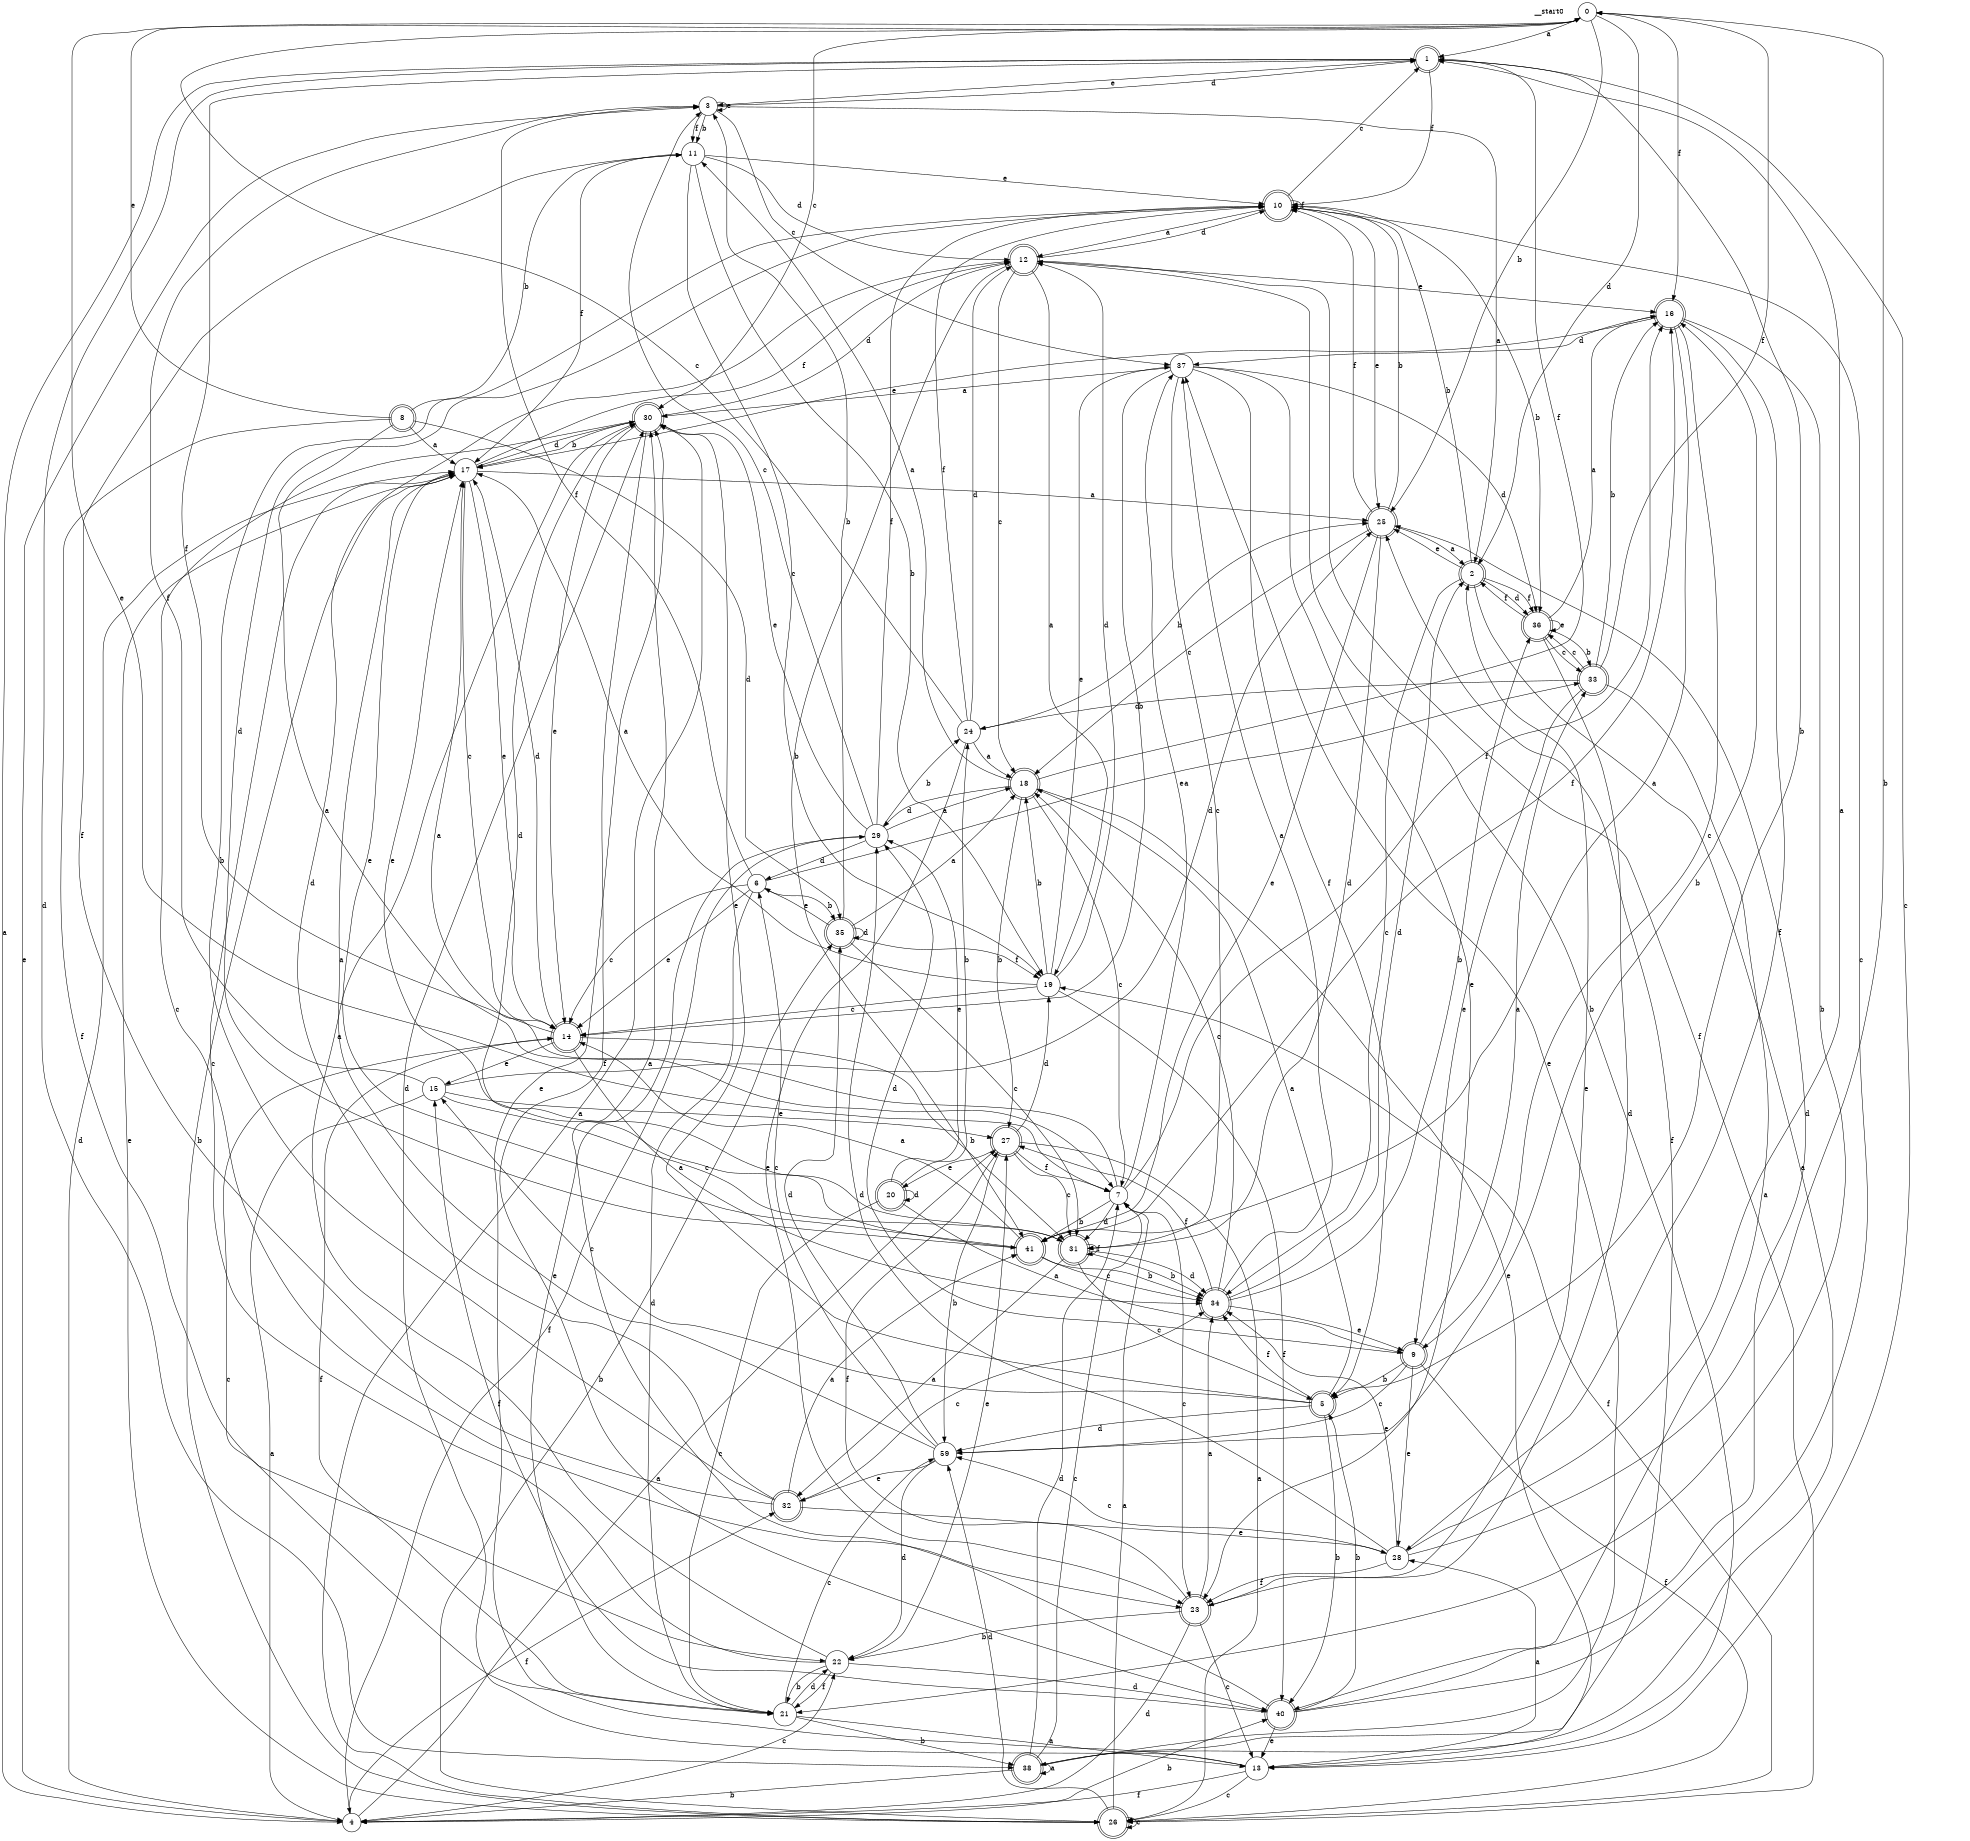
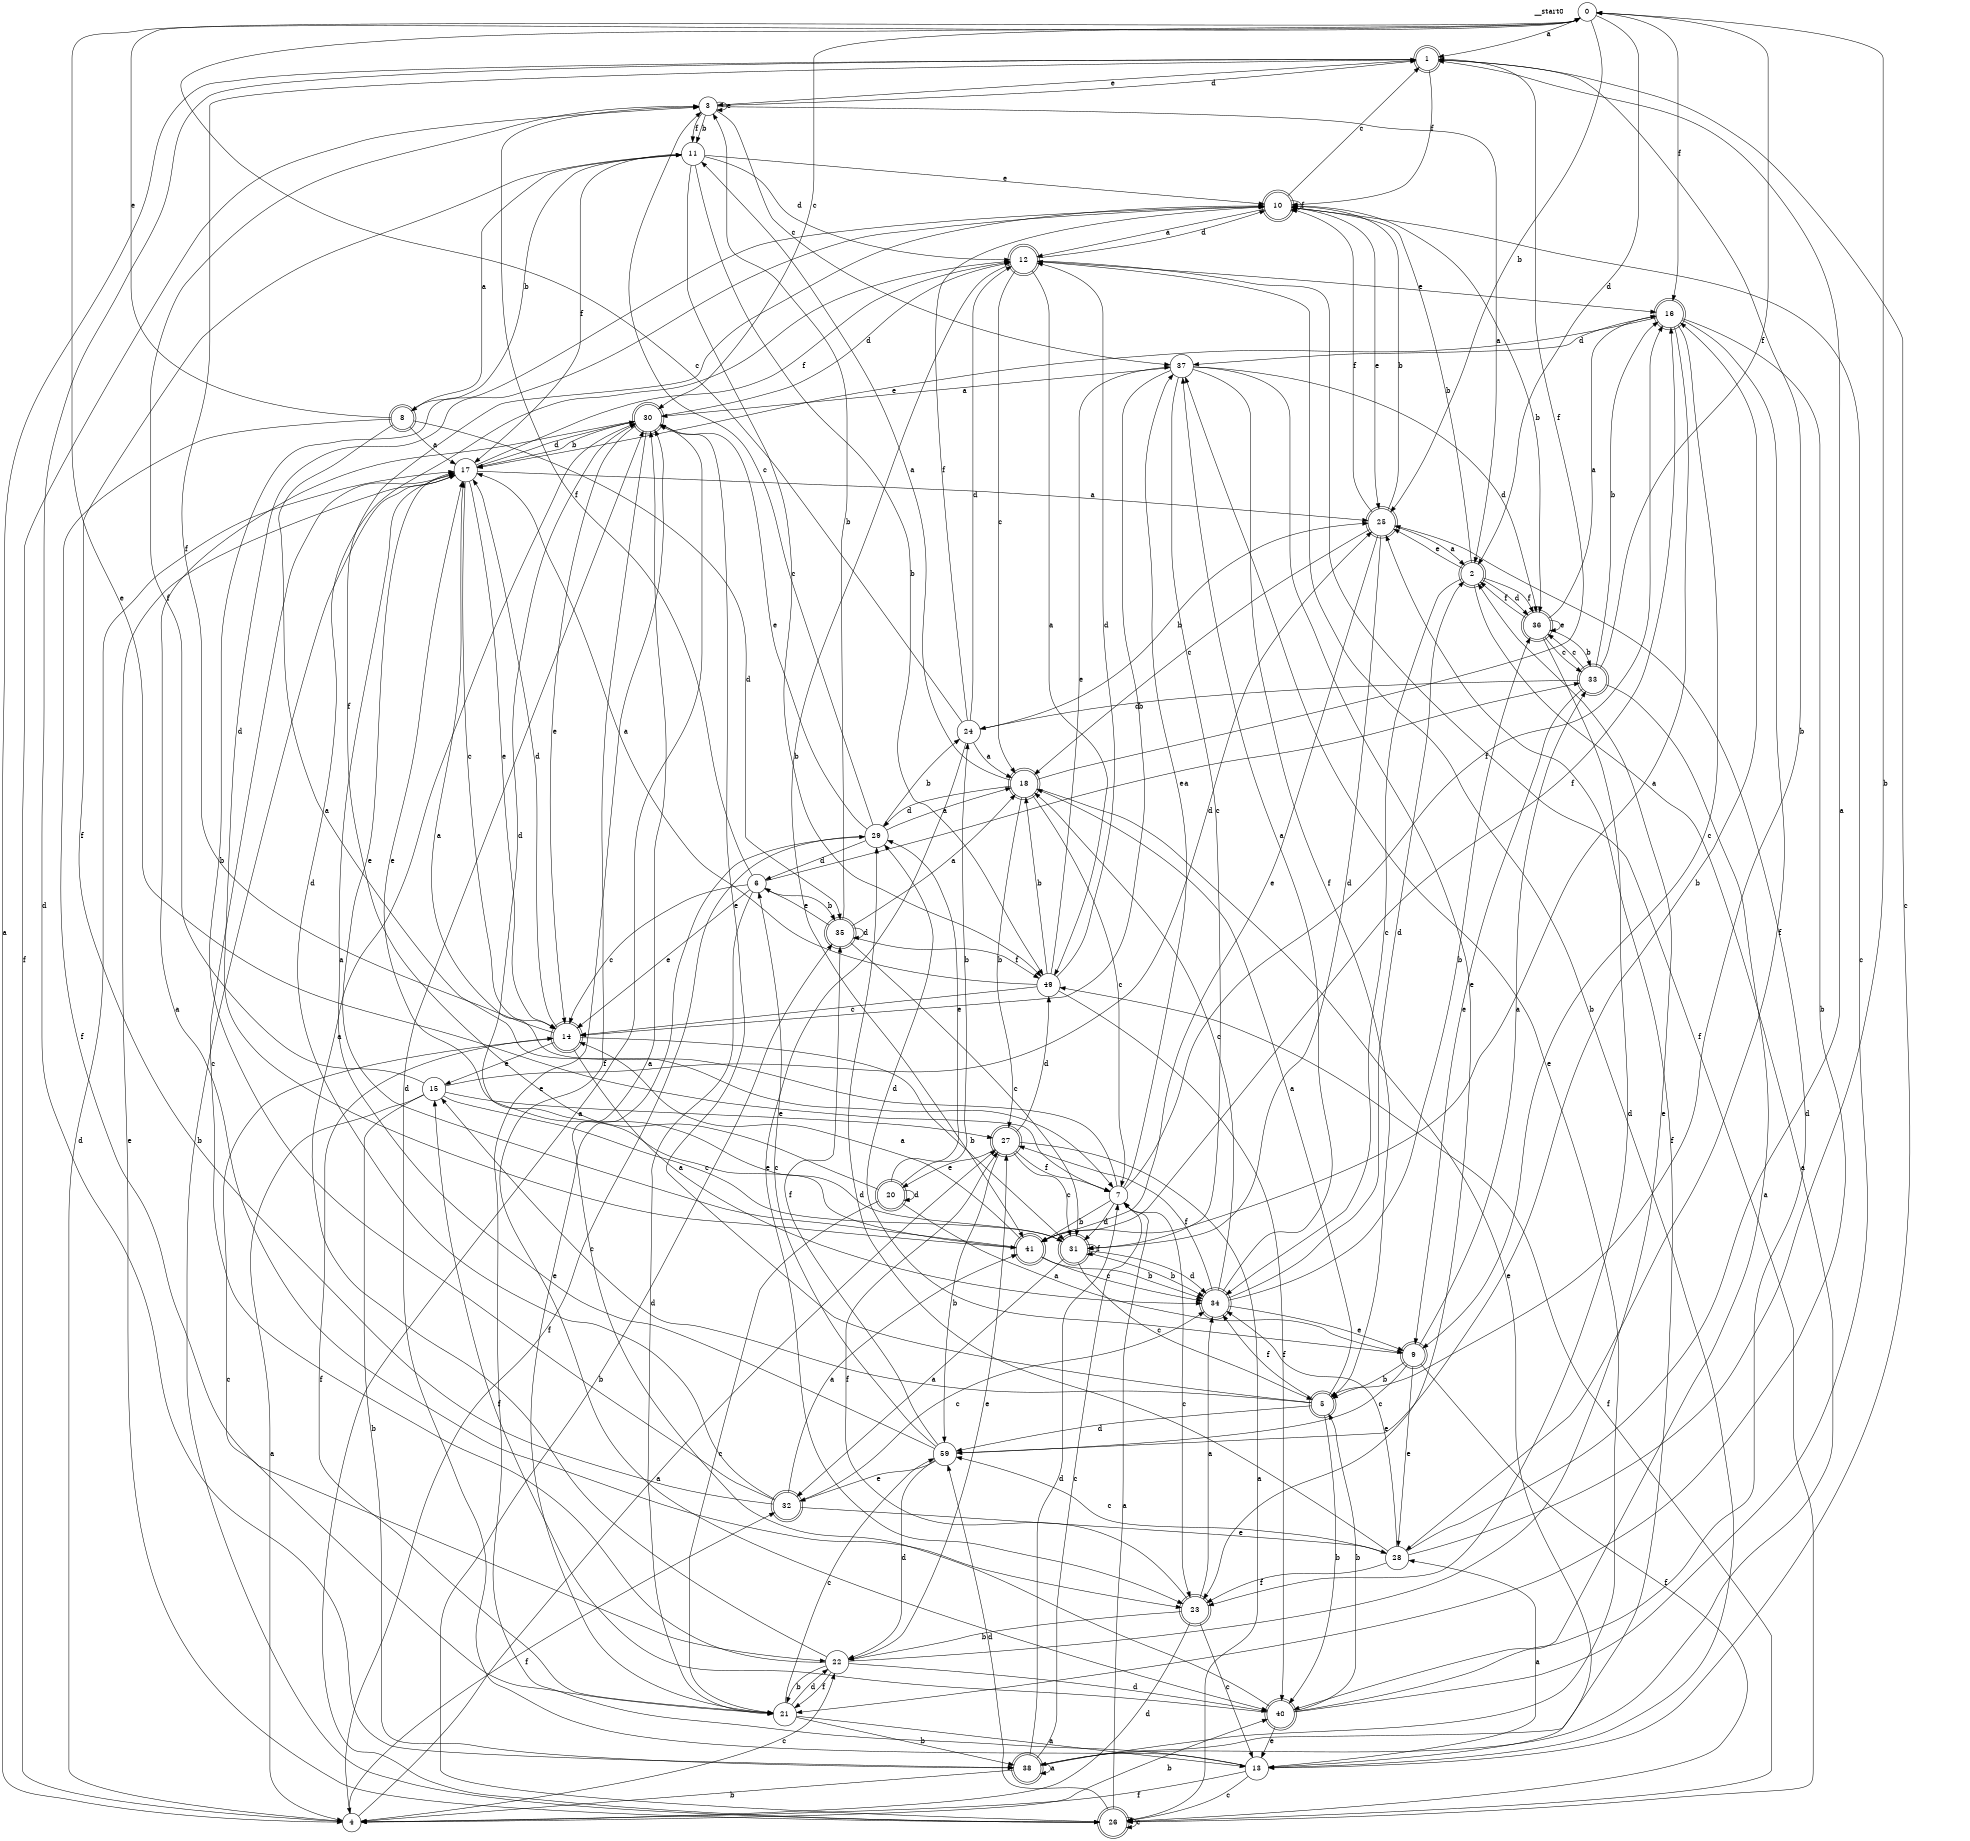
edge "11" -> "8": added, label "a"
edge "29" -> "10": now "20" -> "10"
edge "4" -> "3": label "e" -> "f"
node "19": label "19" -> "49"
edge "30" -> "23": label "c" -> "a"
edge "23" -> "2": now "22" -> "2"
edge "59" -> "35": label "d" -> "f"
edge "15" -> "38": added, label "b"
